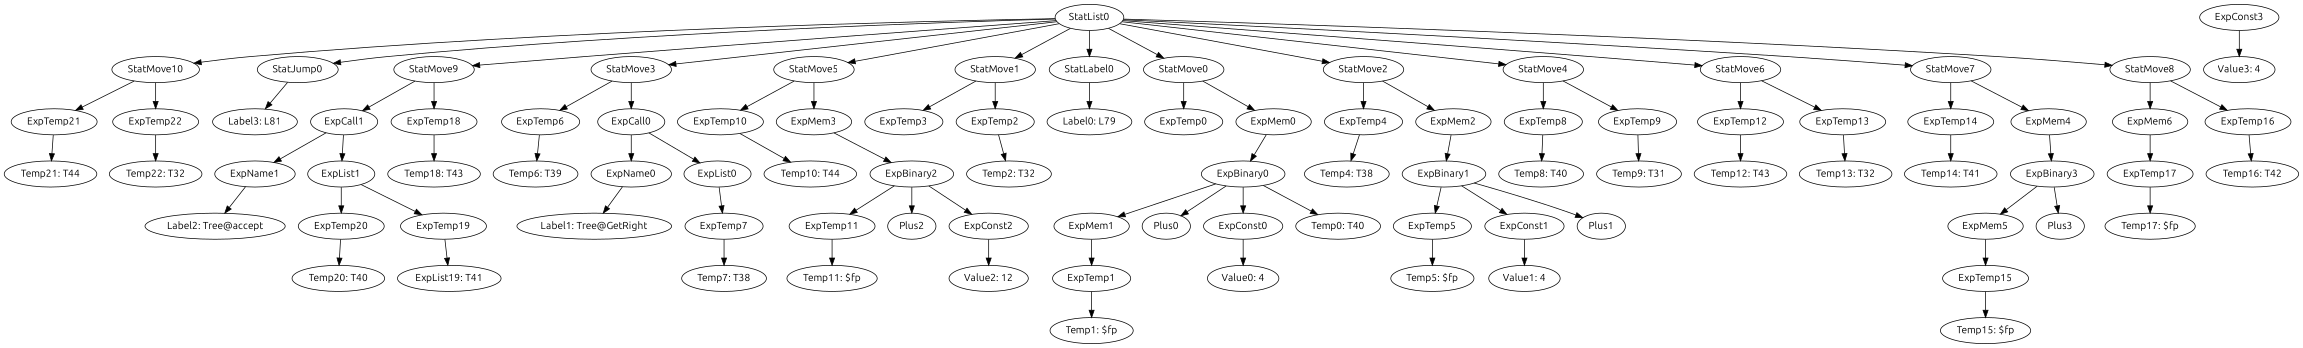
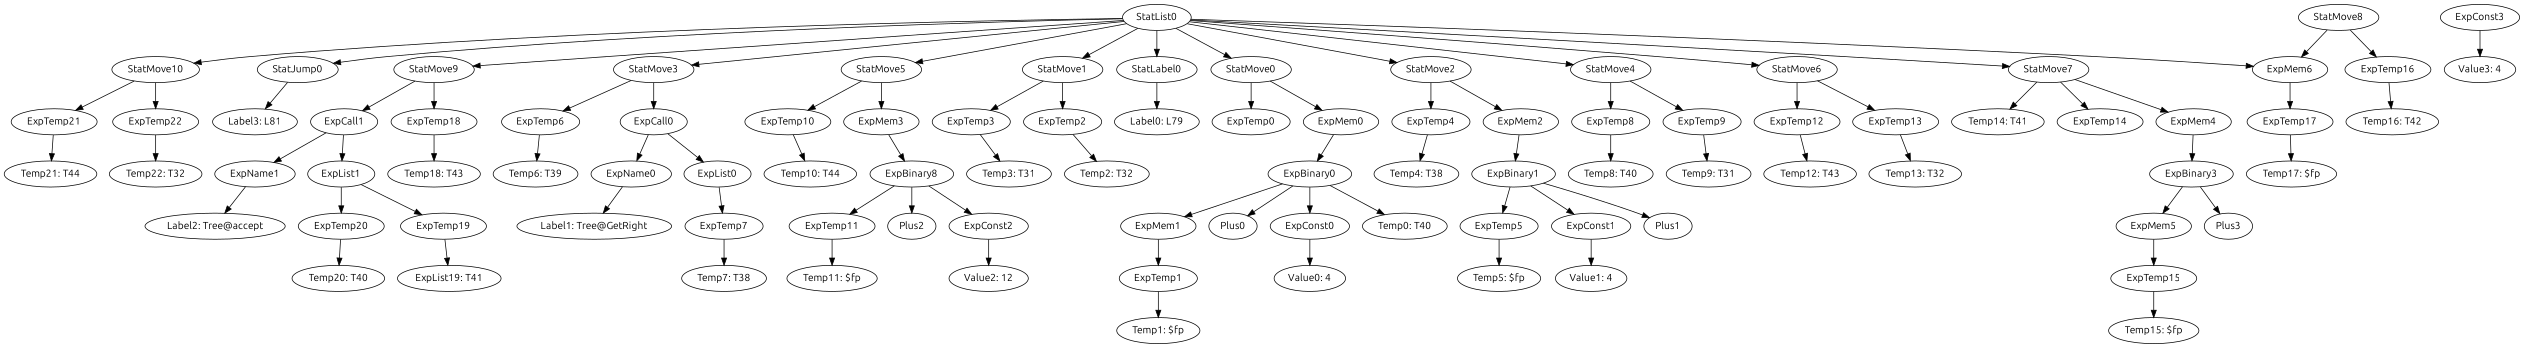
edge "StatList0" -> "StatMove8": now "StatList0" -> "ExpMem6"
edge "ExpTemp14" -> "Temp14: T41": now "StatMove7" -> "Temp14: T41"
node "ExpBinary2": label "ExpBinary2" -> "ExpBinary8"
node "Temp3: T31": added
